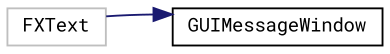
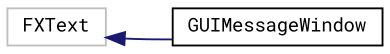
edge "FXText" -> "GUIMessageWindow": reversed
